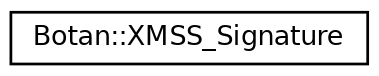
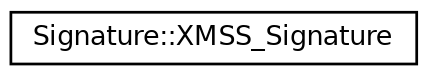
node "Botan::XMSS_Signature": label "Botan::XMSS_Signature" -> "Signature::XMSS_Signature"
